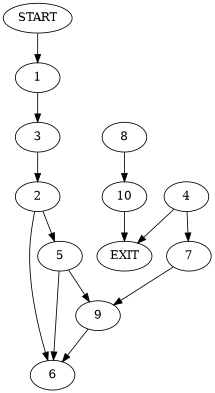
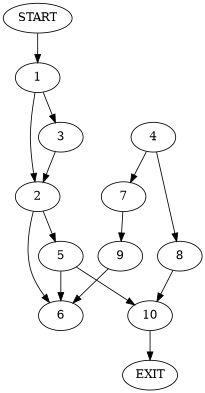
edge "1" -> "2": added
edge "4" -> "EXIT": now "4" -> "8"
edge "5" -> "9": now "5" -> "10"
